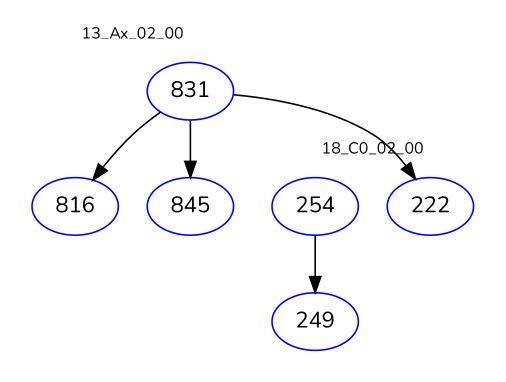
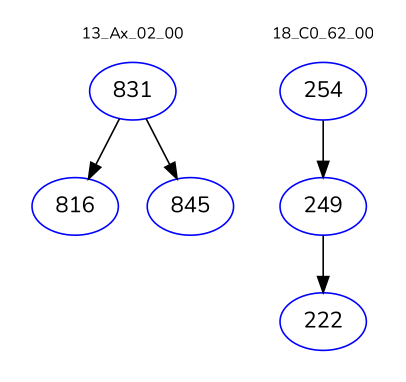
edge "831" -> "222": now "249" -> "222"
cluster "18_C0_02_00": label "18_C0_02_00" -> "18_C0_62_00"
